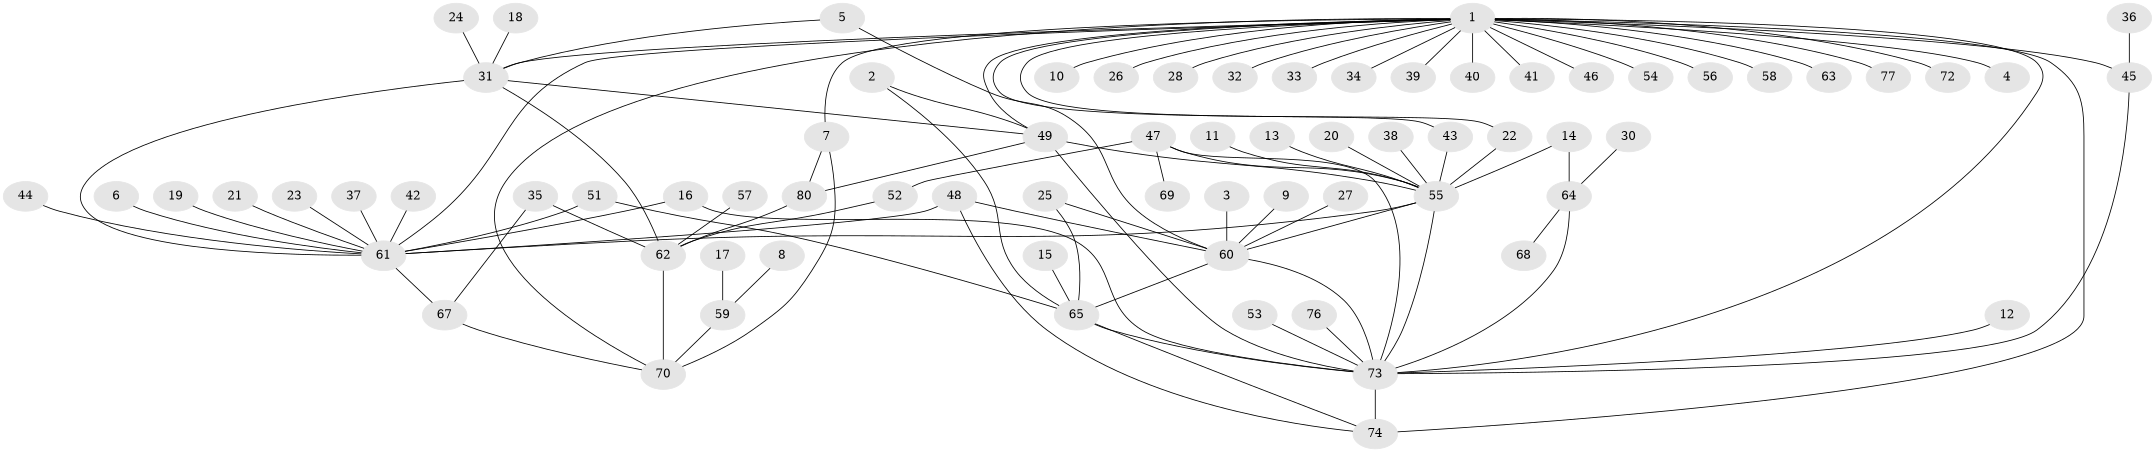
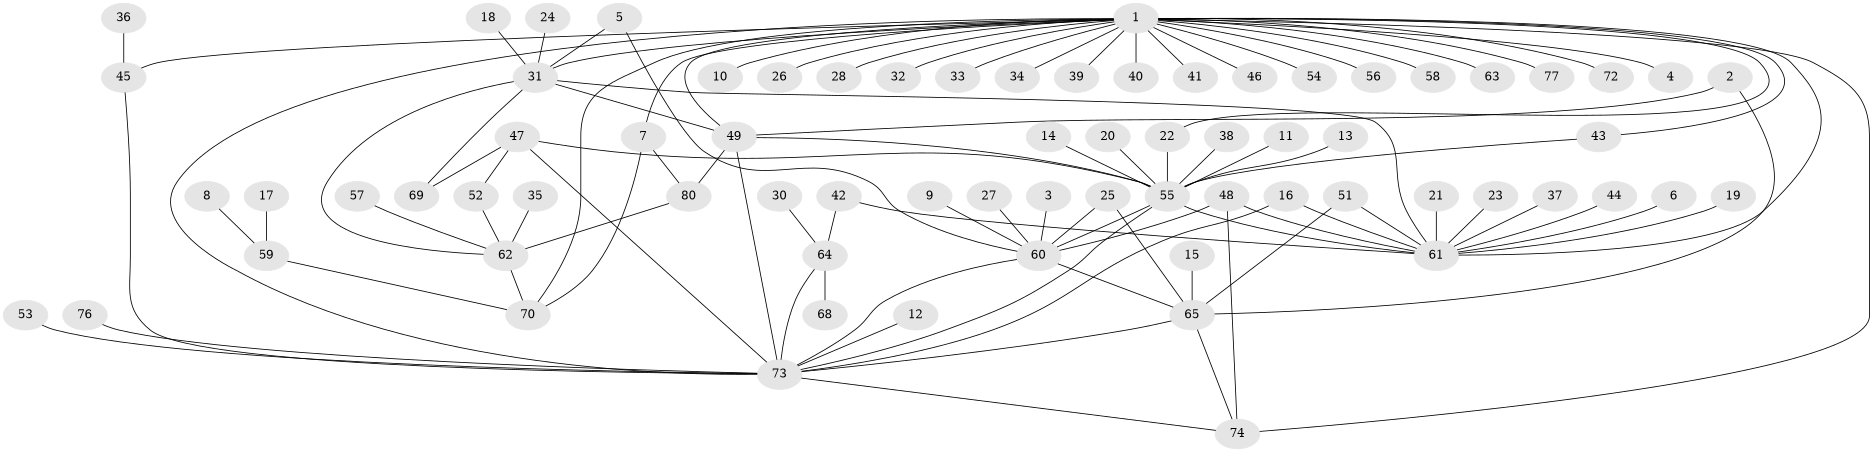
edge "31" -- "69": added
edge "14" -- "64": now "42" -- "64"
node "67": removed
